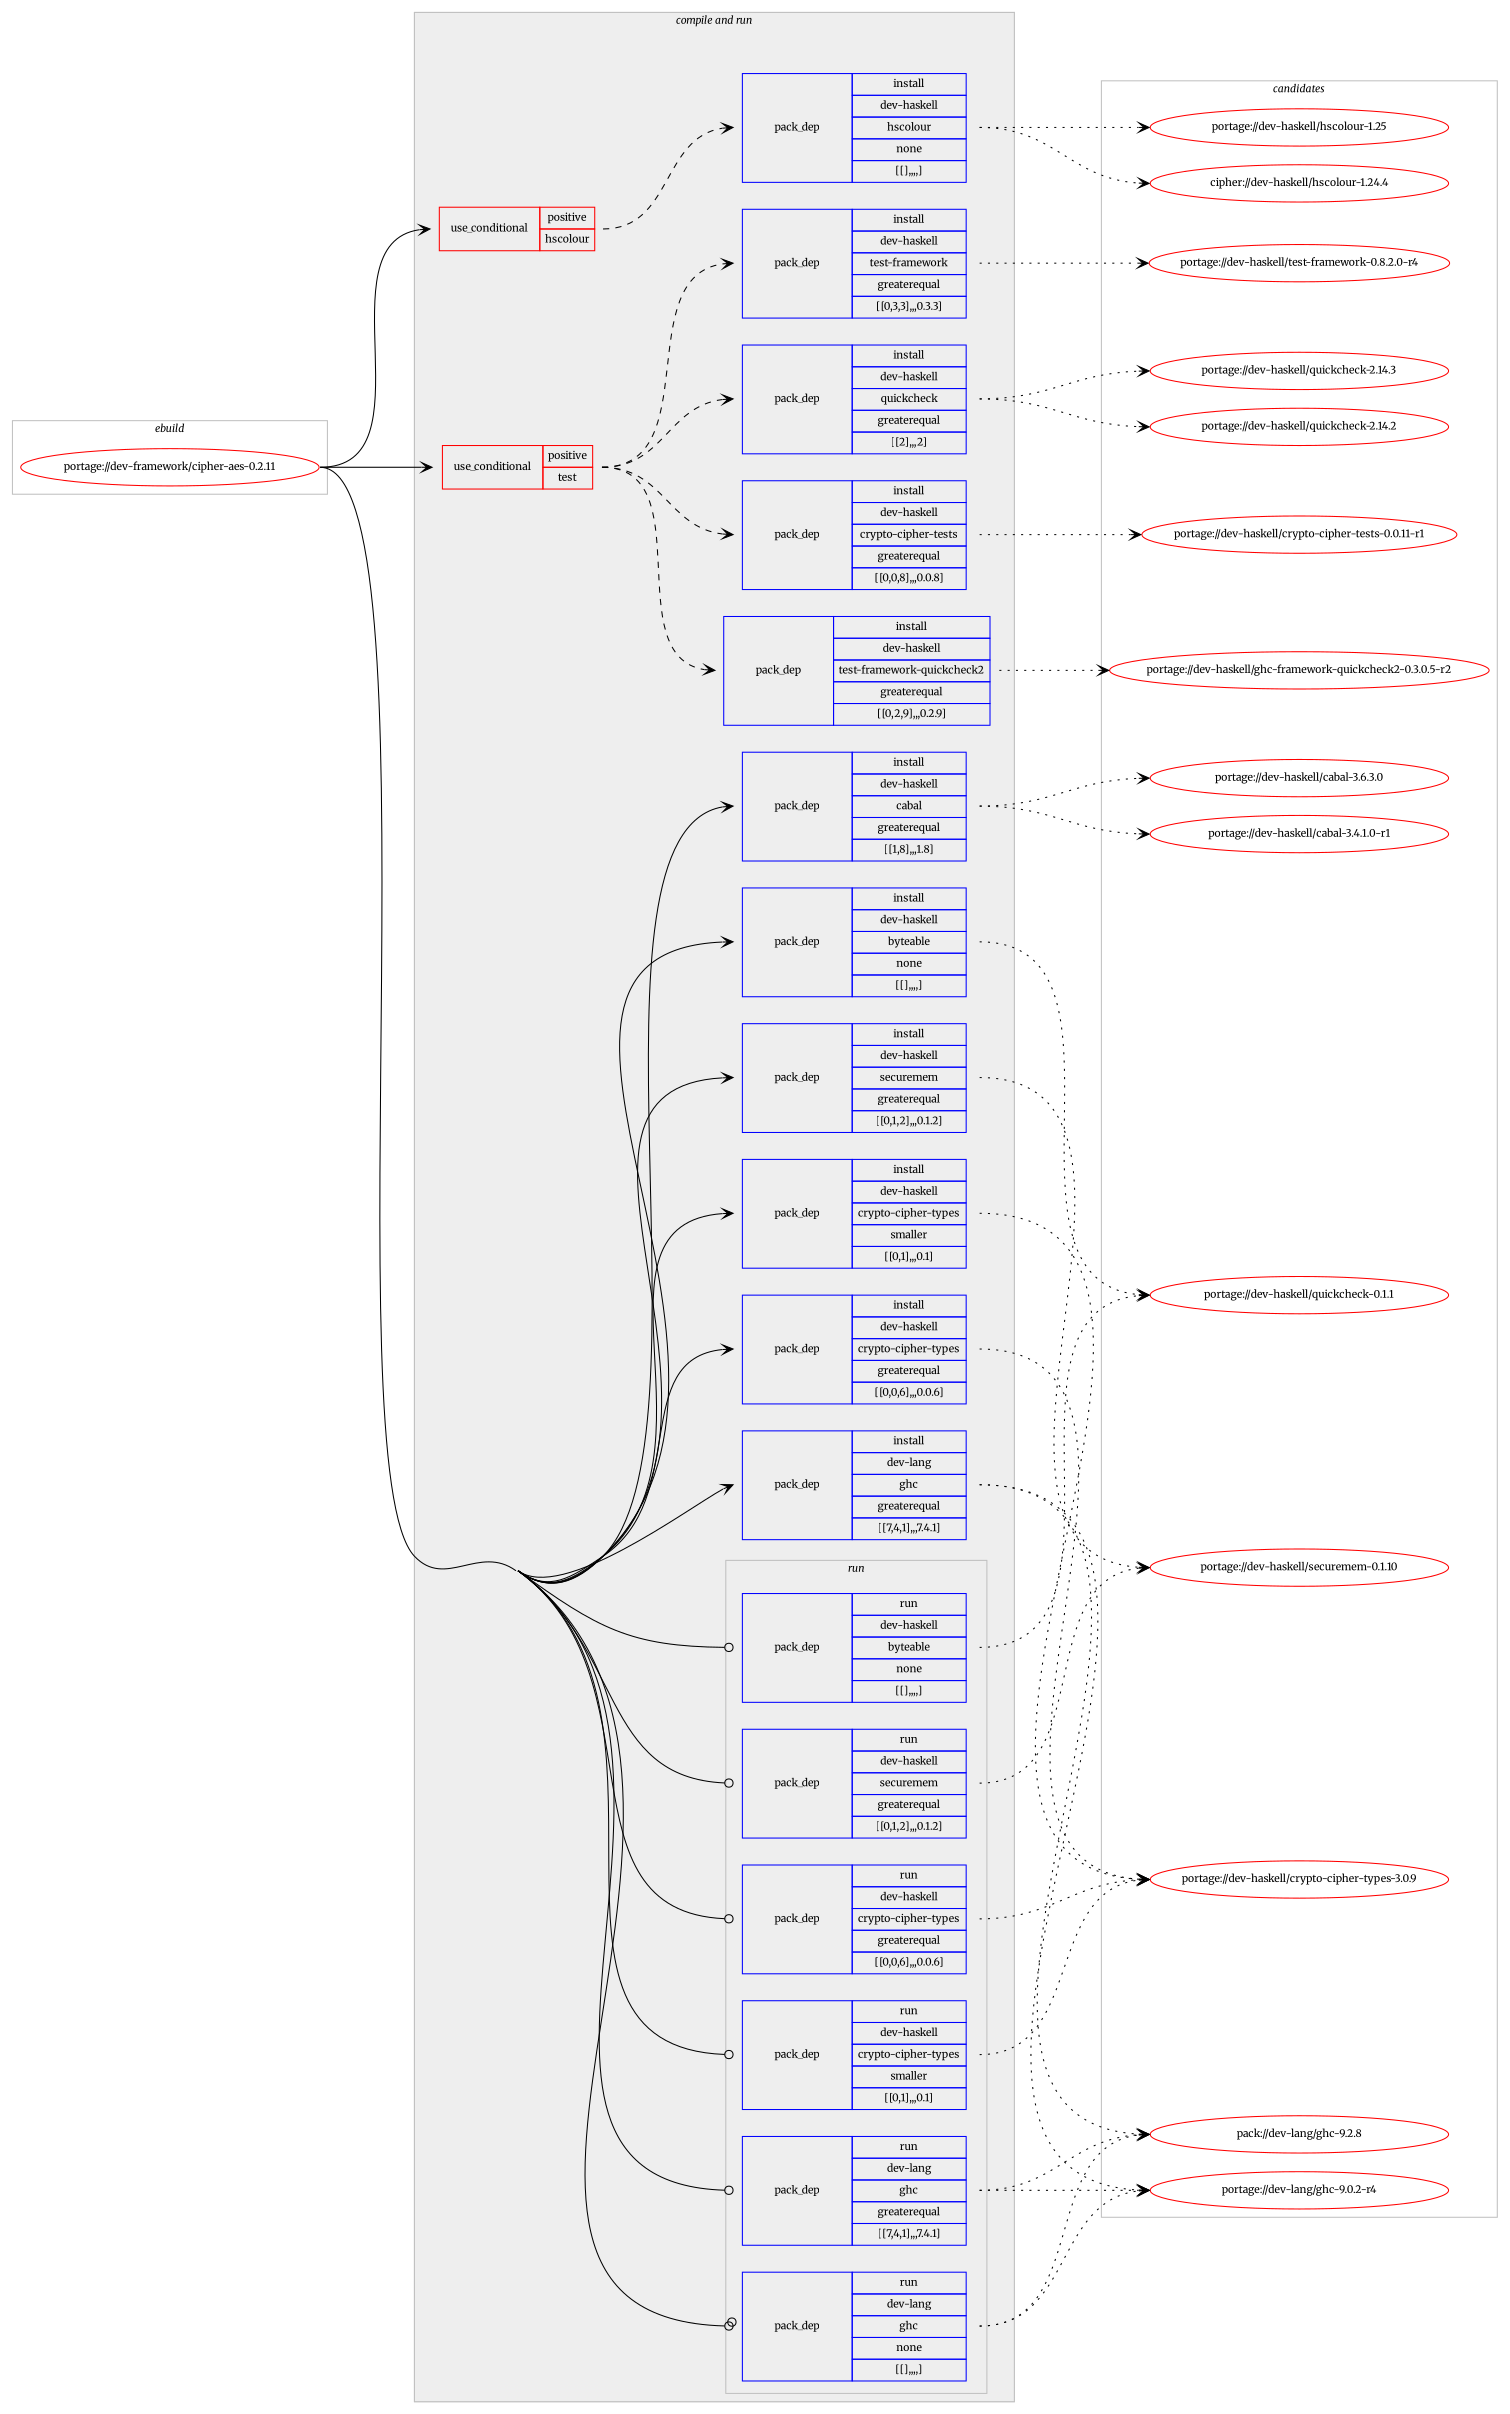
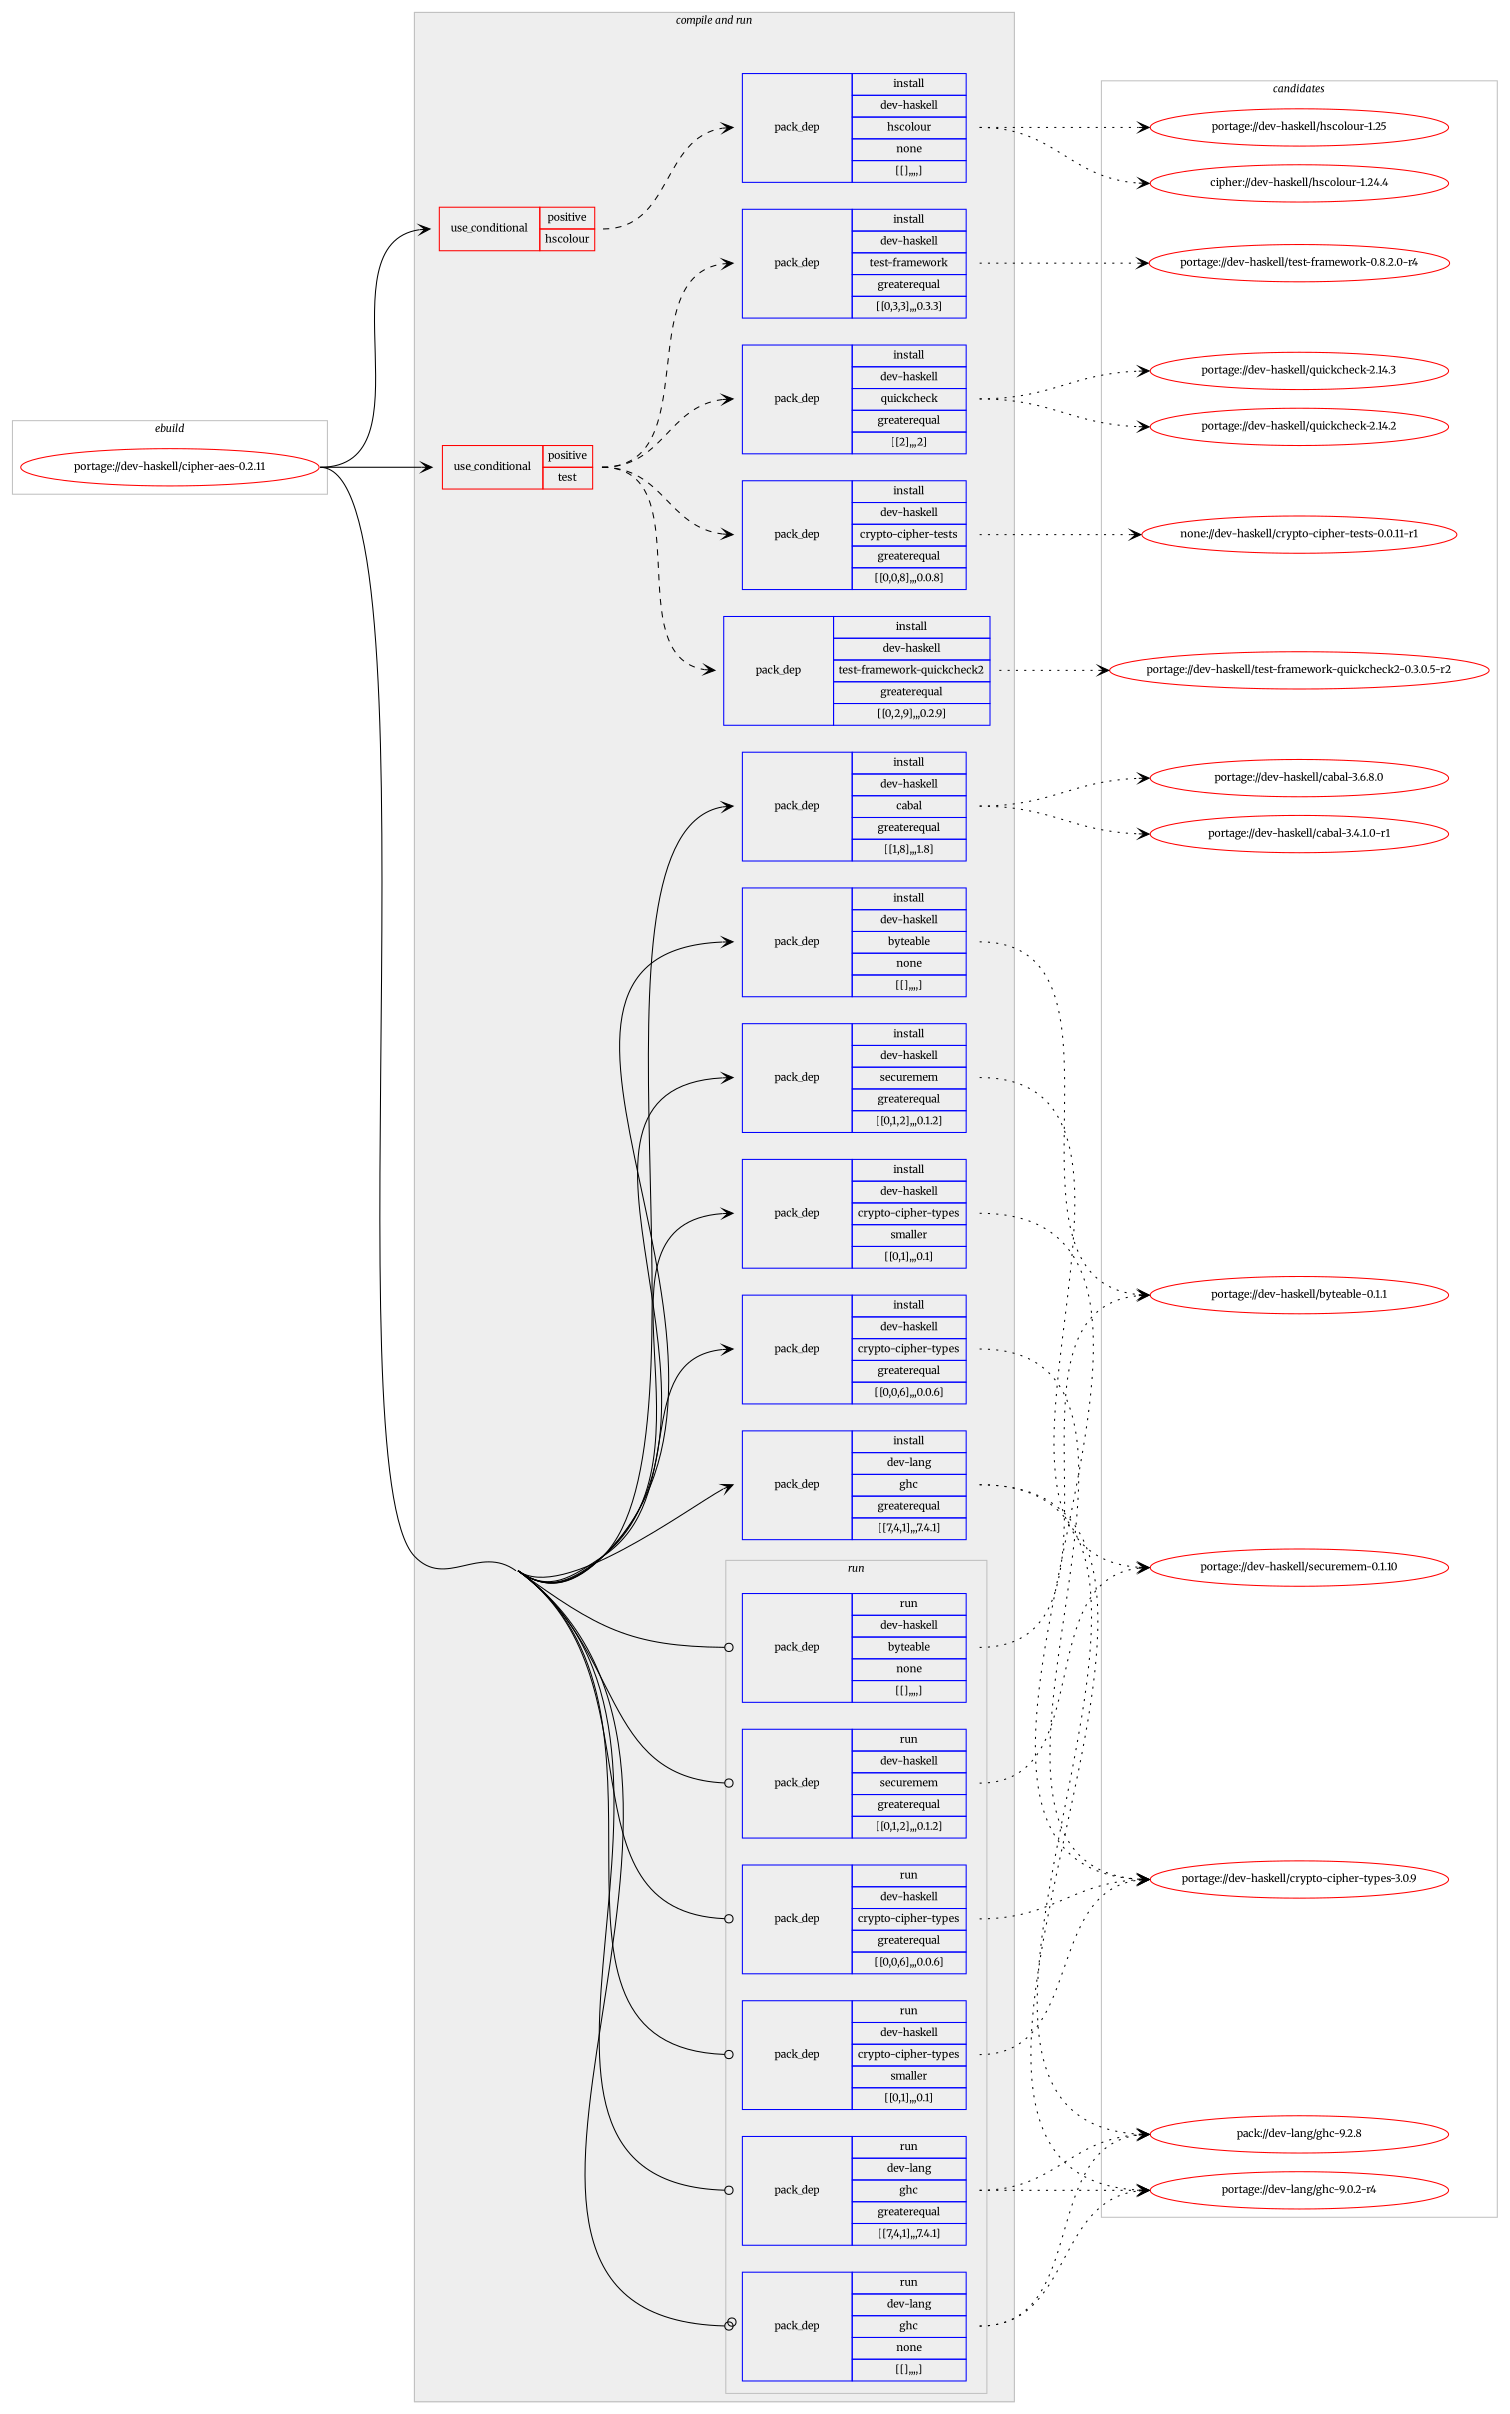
node "portage://dev-framework/cipher-aes-0.2.11": label "portage://dev-framework/cipher-aes-0.2.11" -> "portage://dev-haskell/cipher-aes-0.2.11"
node "portage://dev-haskell/crypto-cipher-tests-0.0.11-r1": label "portage://dev-haskell/crypto-cipher-tests-0.0.11-r1" -> "none://dev-haskell/crypto-cipher-tests-0.0.11-r1"
node "portage://dev-haskell/ghc-framework-quickcheck2-0.3.0.5-r2": label "portage://dev-haskell/ghc-framework-quickcheck2-0.3.0.5-r2" -> "portage://dev-haskell/test-framework-quickcheck2-0.3.0.5-r2"
node "portage://dev-haskell/cabal-3.6.3.0": label "portage://dev-haskell/cabal-3.6.3.0" -> "portage://dev-haskell/cabal-3.6.8.0"
node "portage://dev-haskell/quickcheck-0.1.1": label "portage://dev-haskell/quickcheck-0.1.1" -> "portage://dev-haskell/byteable-0.1.1"
